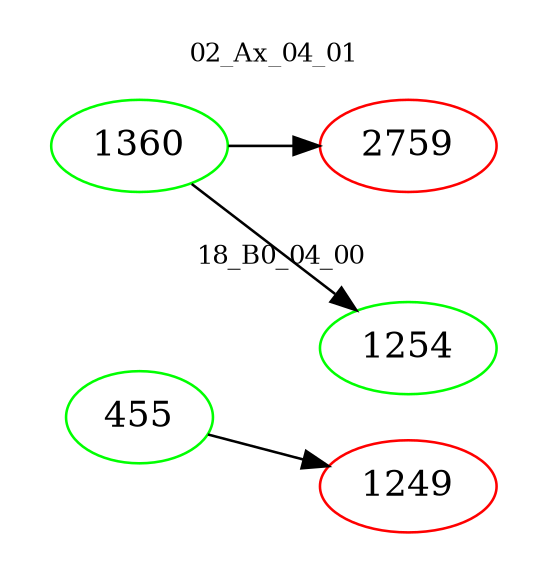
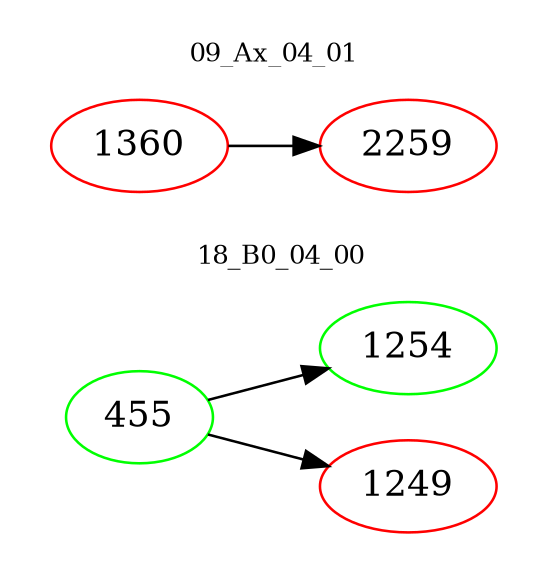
cluster "02_Ax_04_01": label "02_Ax_04_01" -> "09_Ax_04_01"
node "1360": color green -> red
node "2759": label "2759" -> "2259"
edge "1360" -> "1254": now "455" -> "1254"
